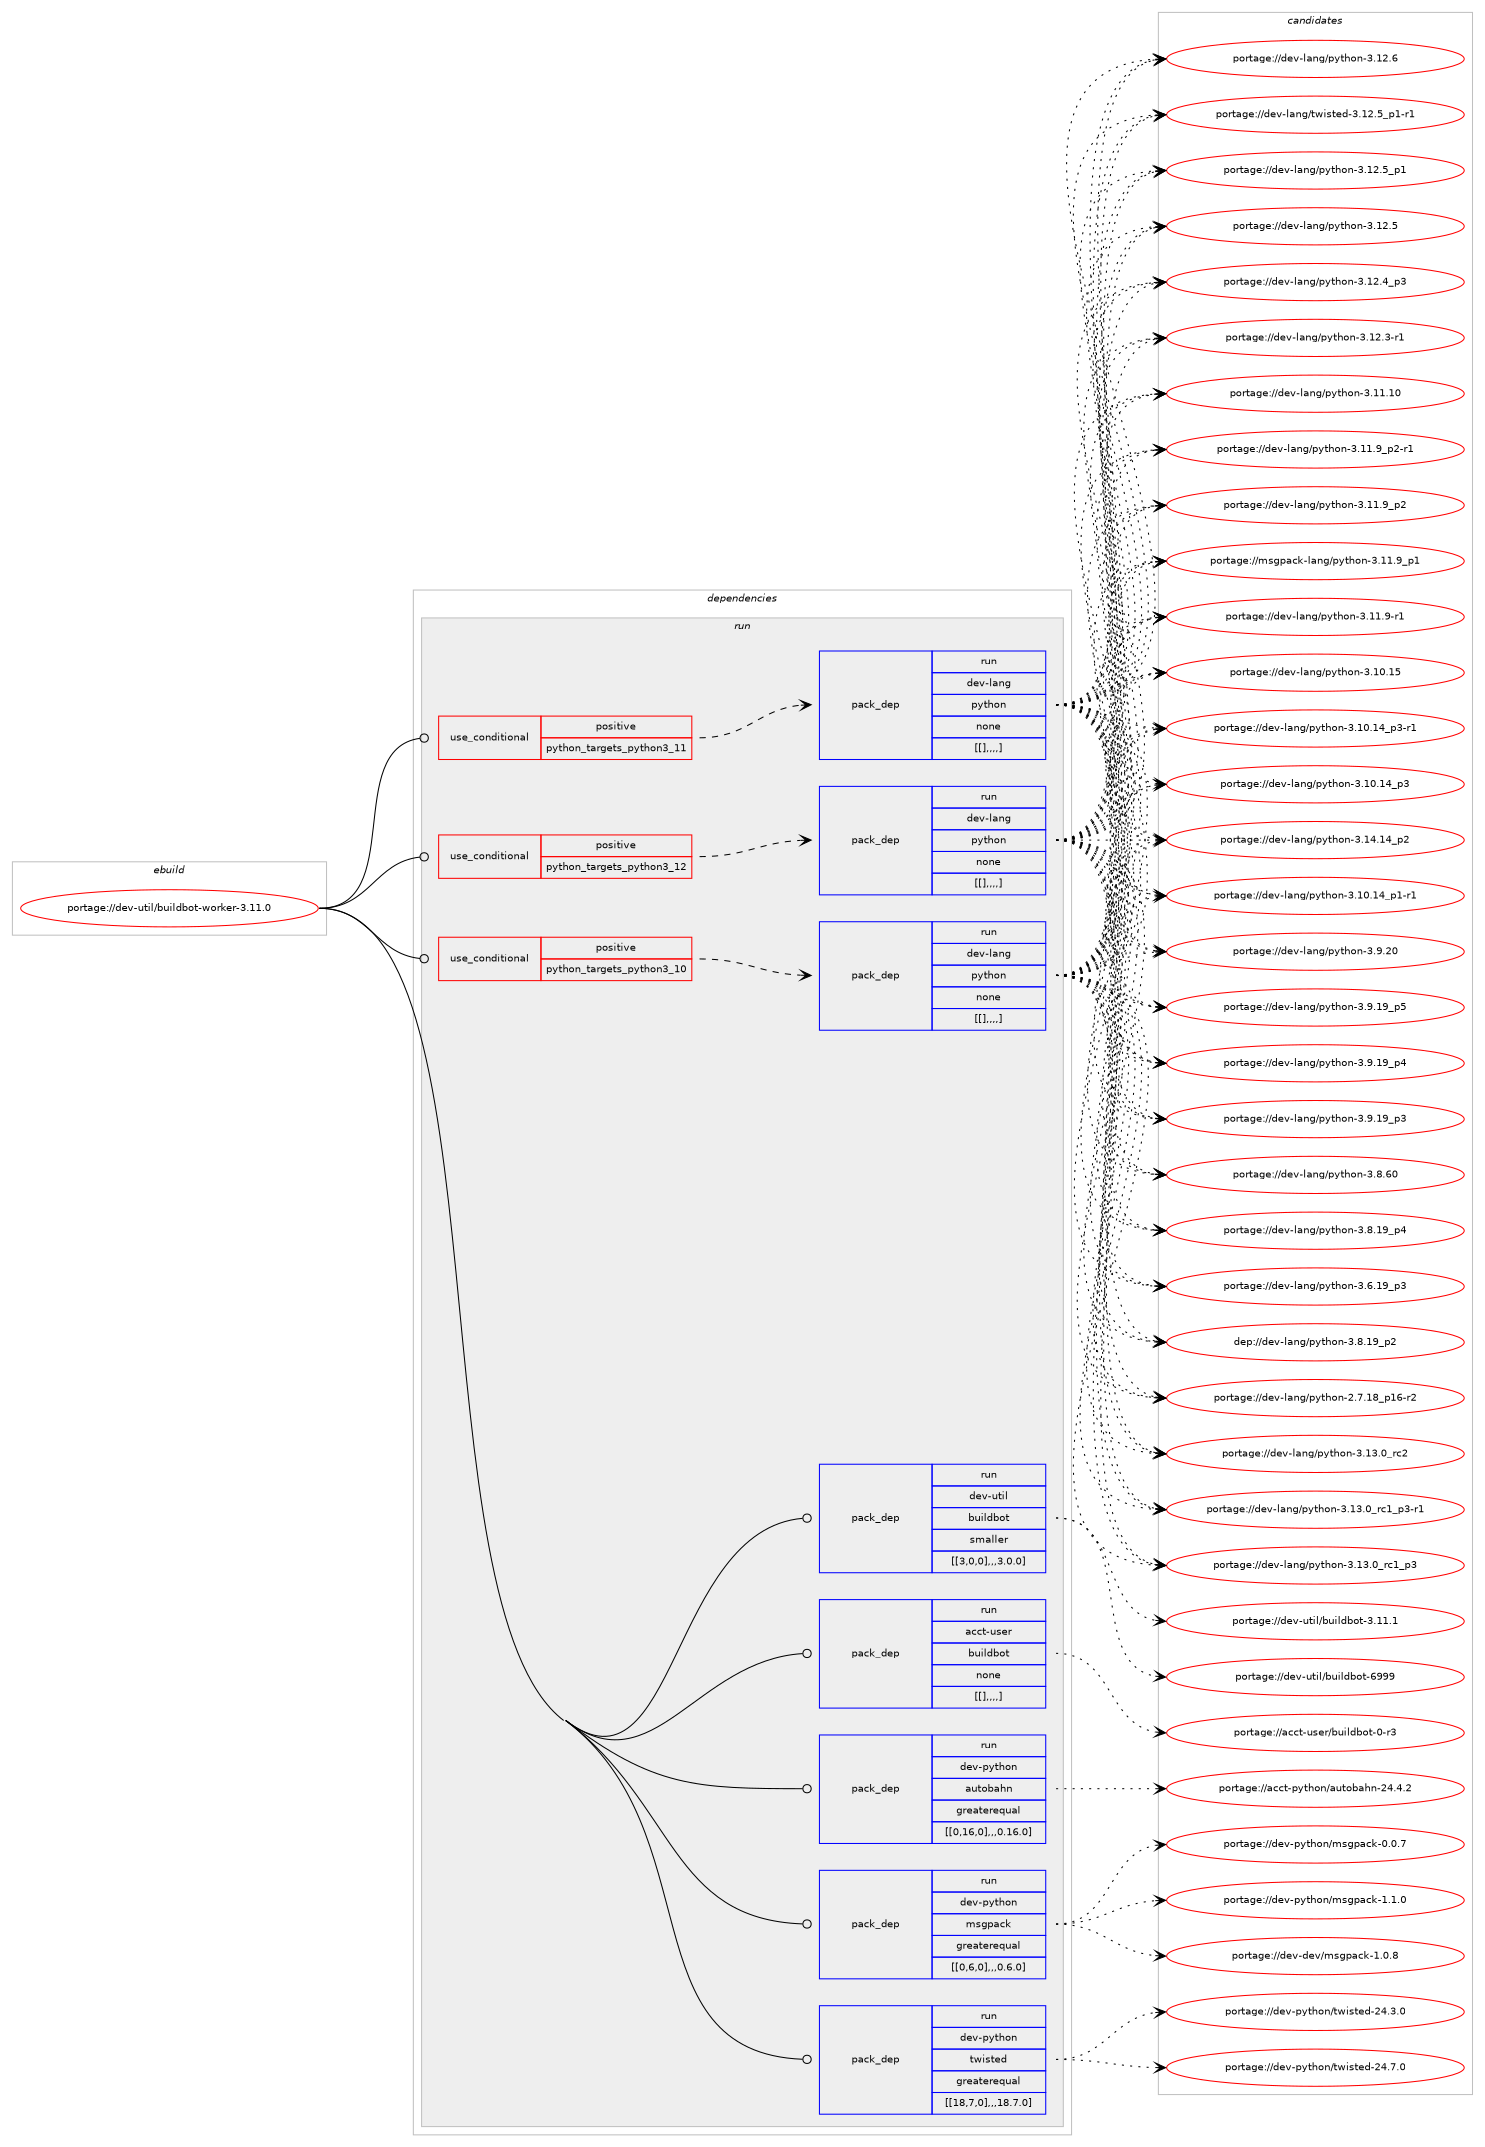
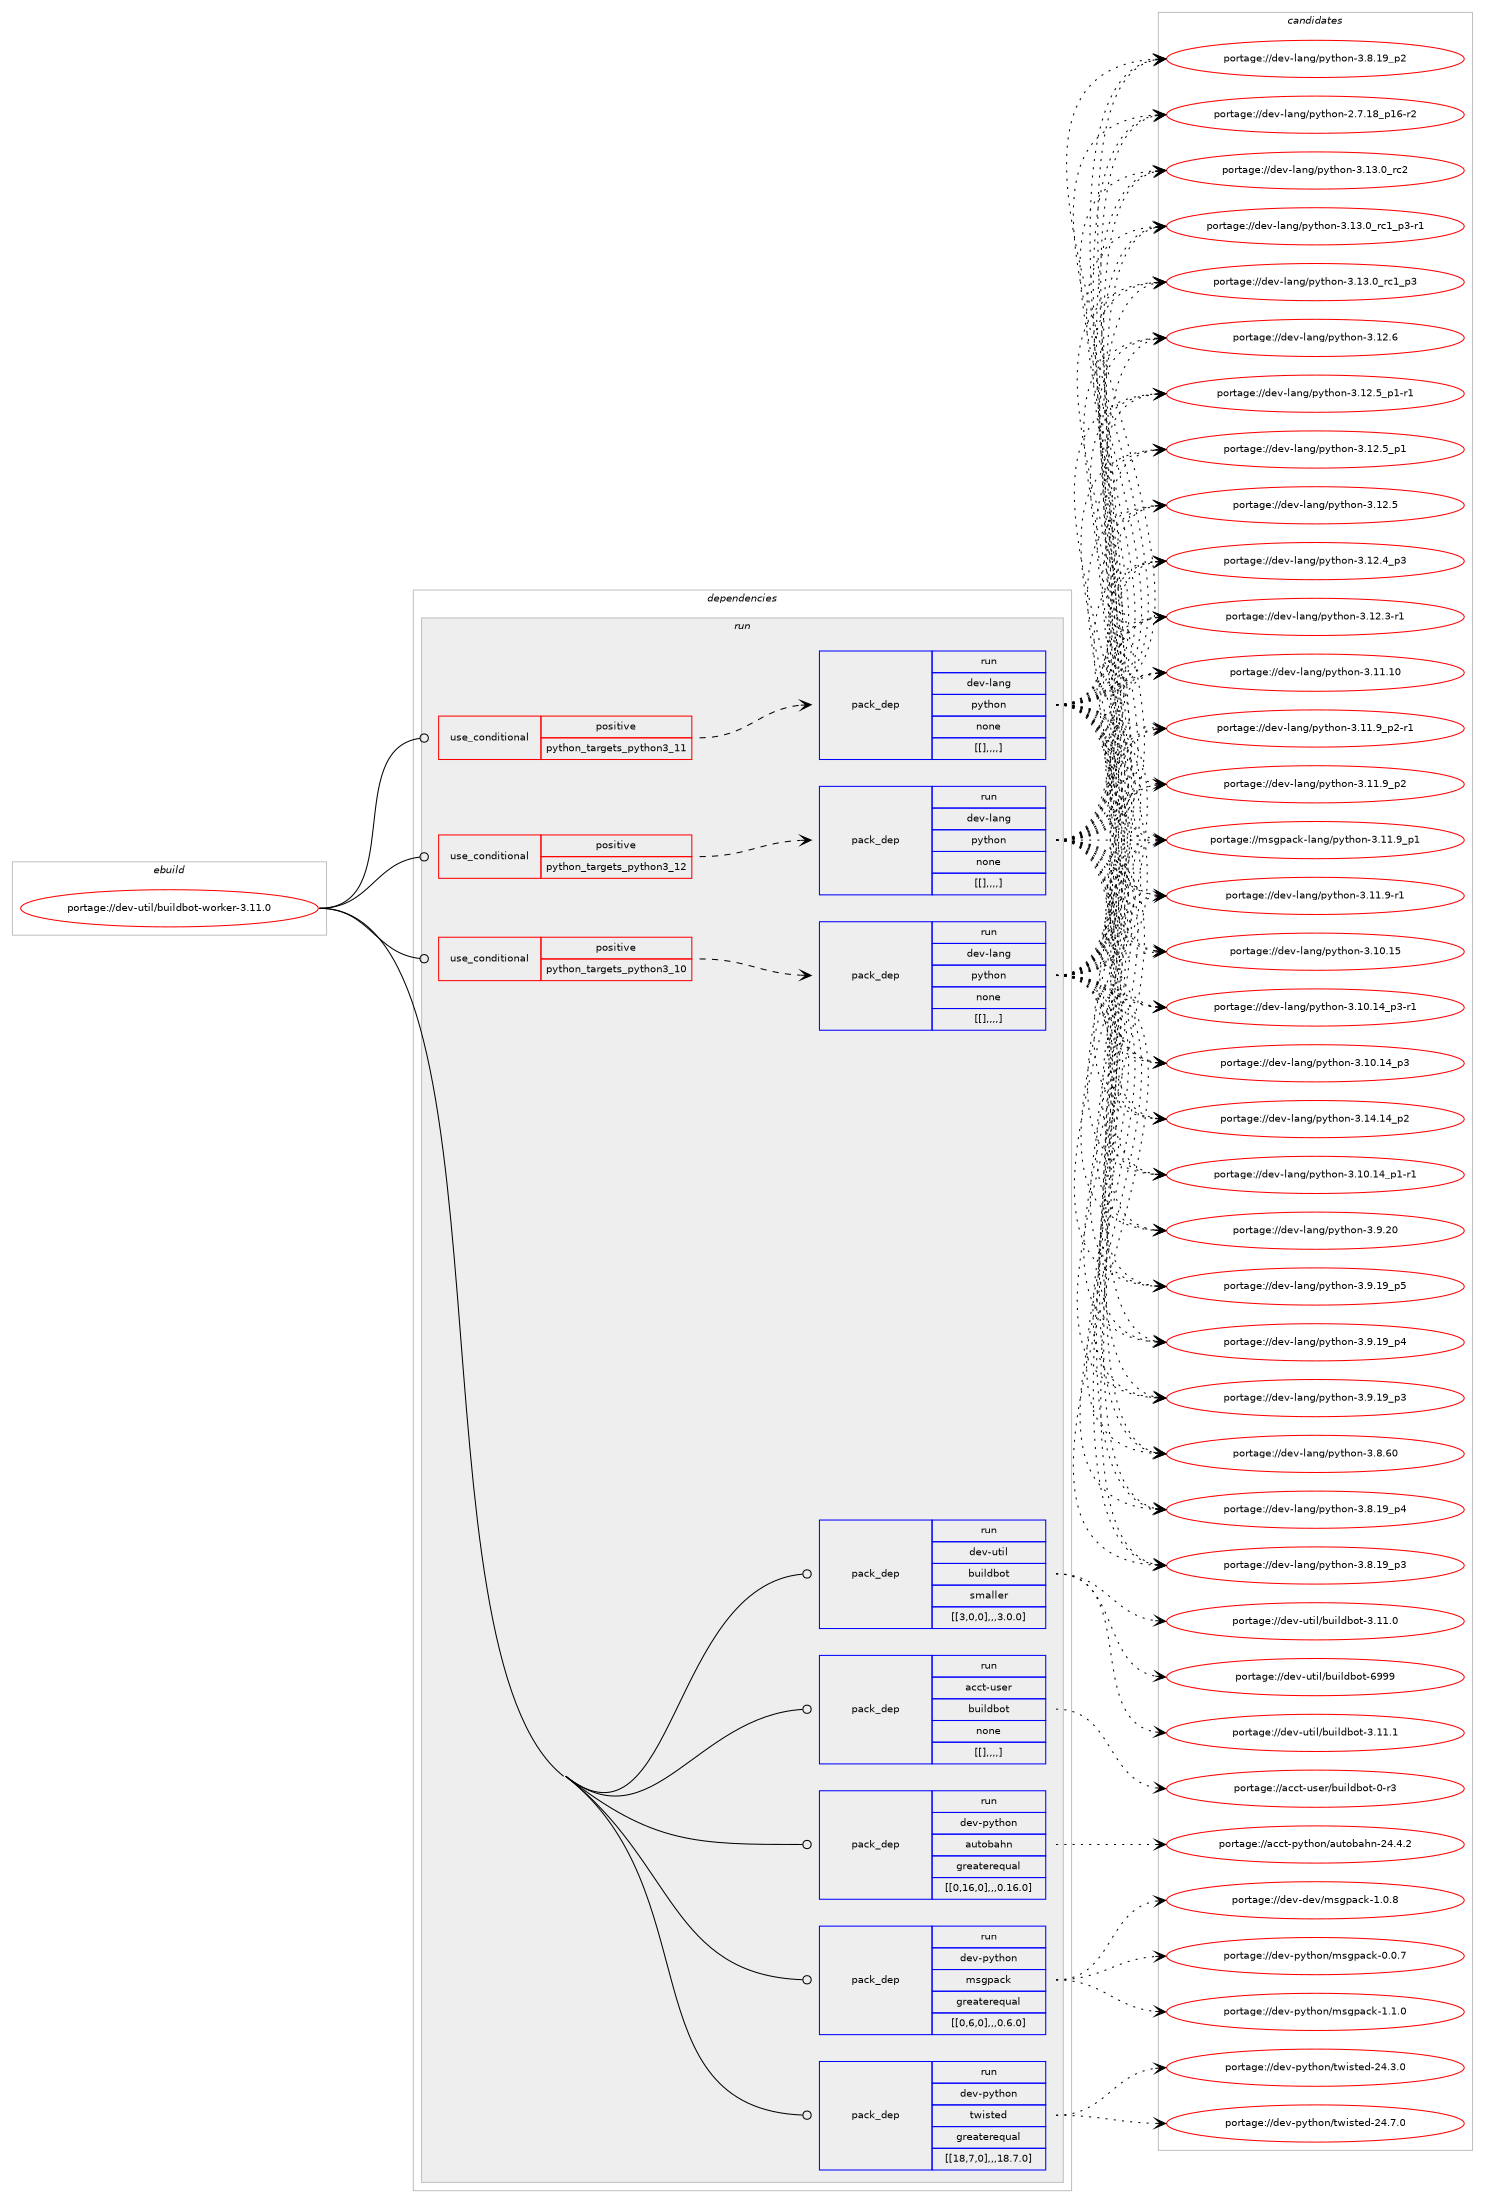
node "portage://dev-lang/twisted-3.12.5_p1-r1": label "portage://dev-lang/twisted-3.12.5_p1-r1" -> "portage://dev-lang/python-3.12.5_p1-r1"
node "portage://dev-lang/python-3.6.19_p3": label "portage://dev-lang/python-3.6.19_p3" -> "portage://dev-lang/python-3.8.19_p3"
node "dep://dev-lang/python-3.8.19_p2": label "dep://dev-lang/python-3.8.19_p2" -> "portage://dev-lang/python-3.8.19_p2"
node "portage://dev-util/buildbot-3.11.0": added
